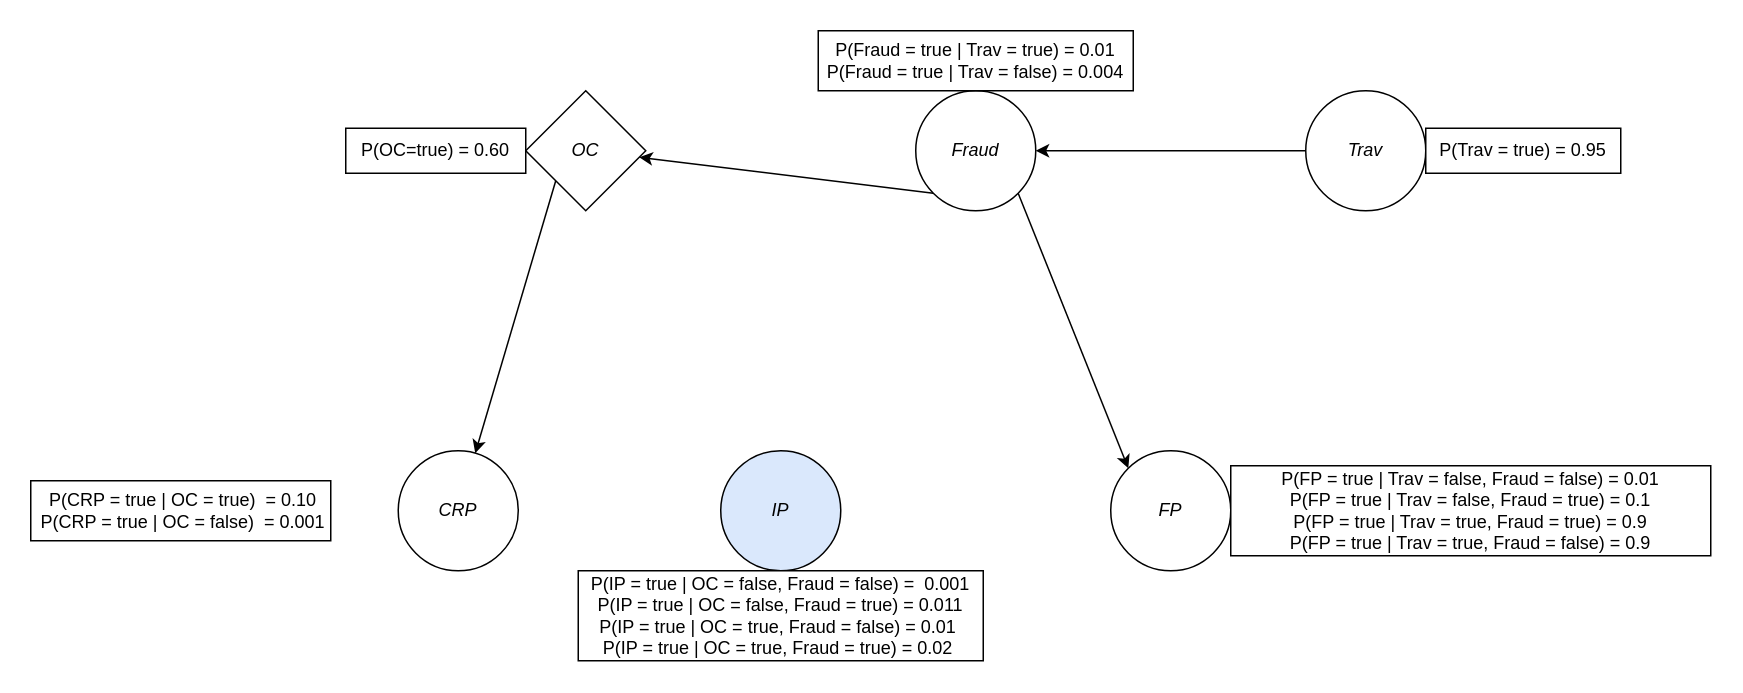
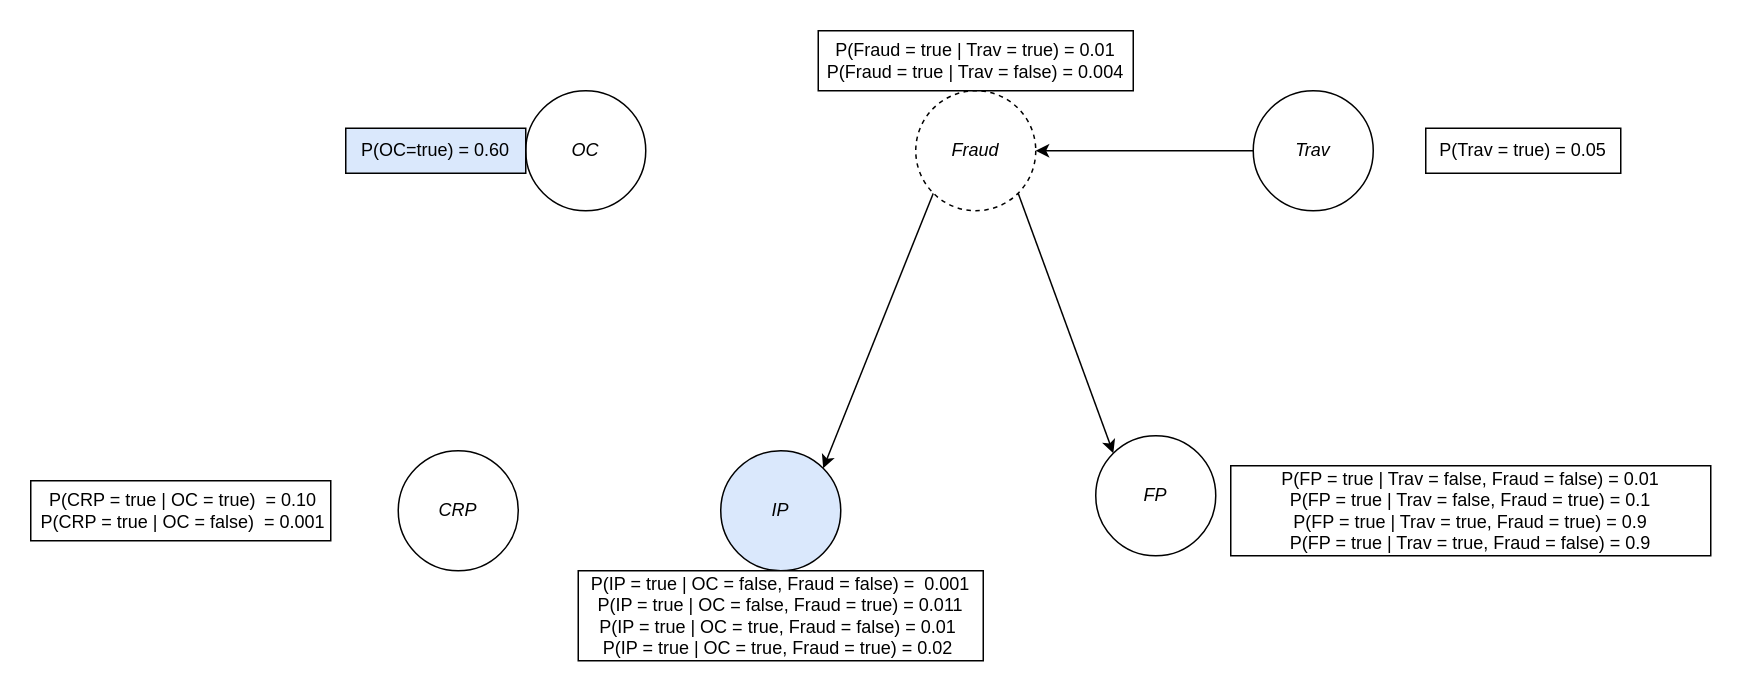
node "P(OC=true) = 0.60": fillcolor #ffffff -> #dae8fc
node "OC": shape diamond -> ellipse
node "Fraud": style solid -> dashed
node "Trav": moved (1366, 151) -> (1313, 151)
node "P(Trav = true) = 0.95": label "P(Trav = true) = 0.95" -> "P(Trav = true) = 0.05"
edge "Fraud" -> "OC": now "Fraud" -> "IP"
edge "OC" -> "CRP": removed
node "FP": moved (1171, 511) -> (1156, 496)
